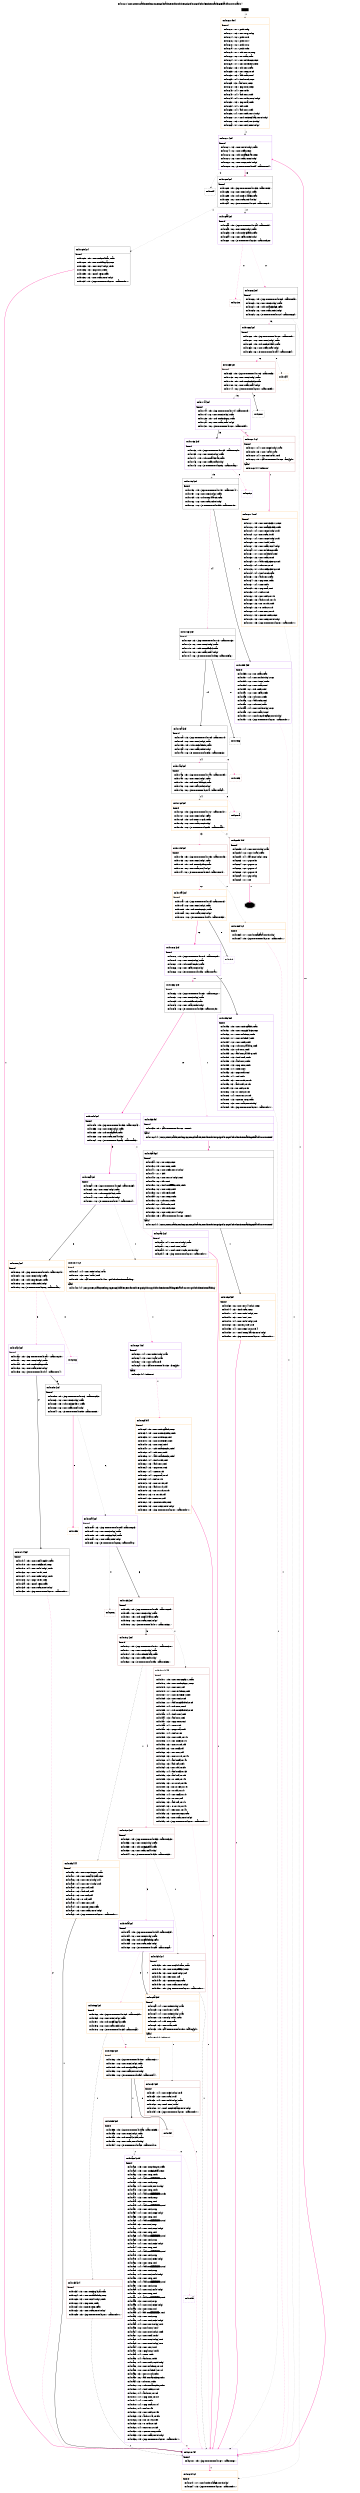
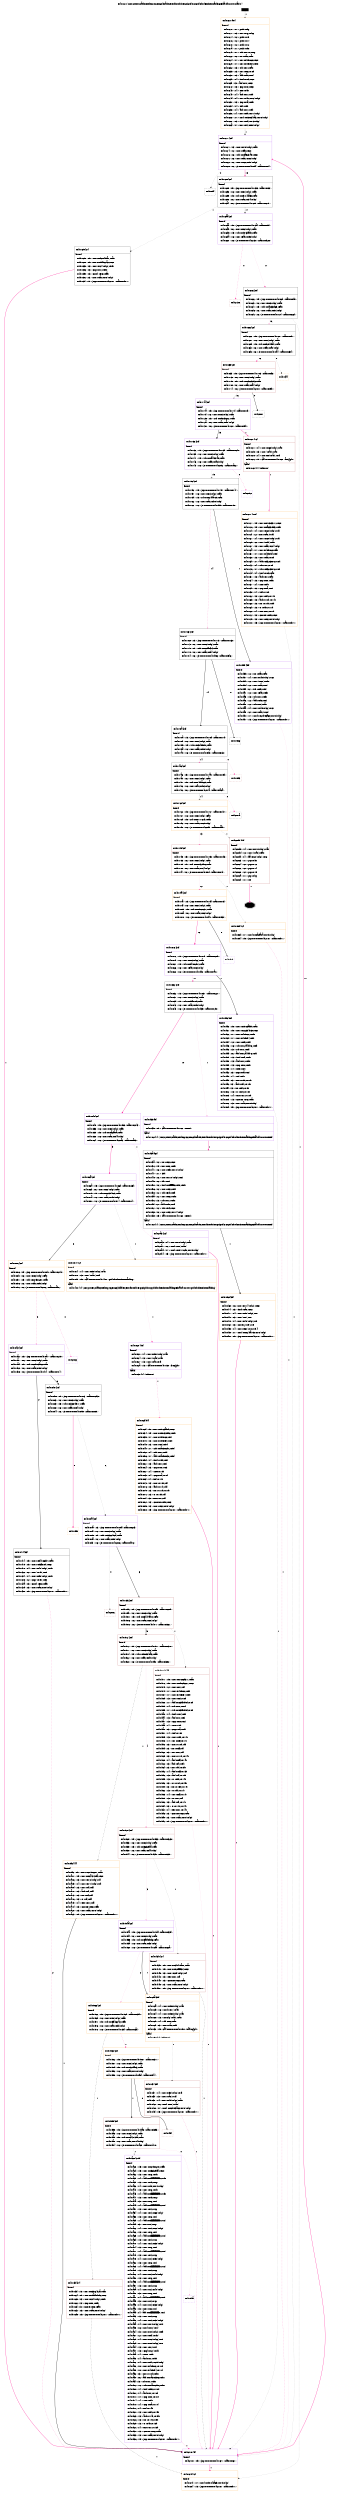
edge "0x401cbf [27]" -> "0x402181 [5]": now "0x401cbf [27]" -> "0x401c7d [12]"
